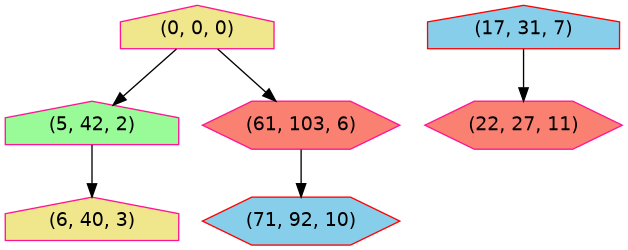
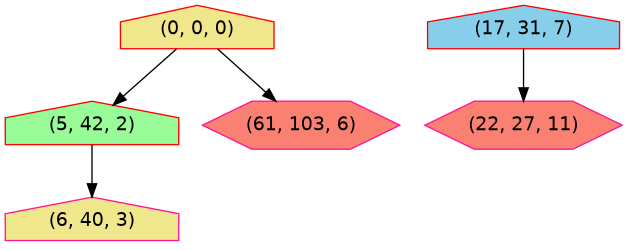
node "(0, 0, 0)": color deeppink -> red
node "(5, 42, 2)": color deeppink -> red
node "(71, 92, 10)": removed
